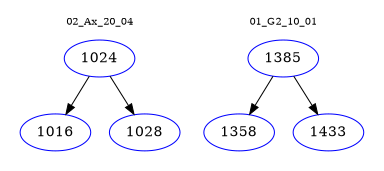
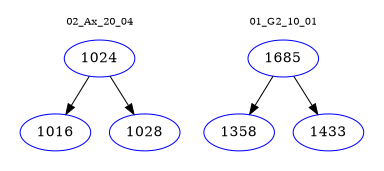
node "1385": label "1385" -> "1685"
